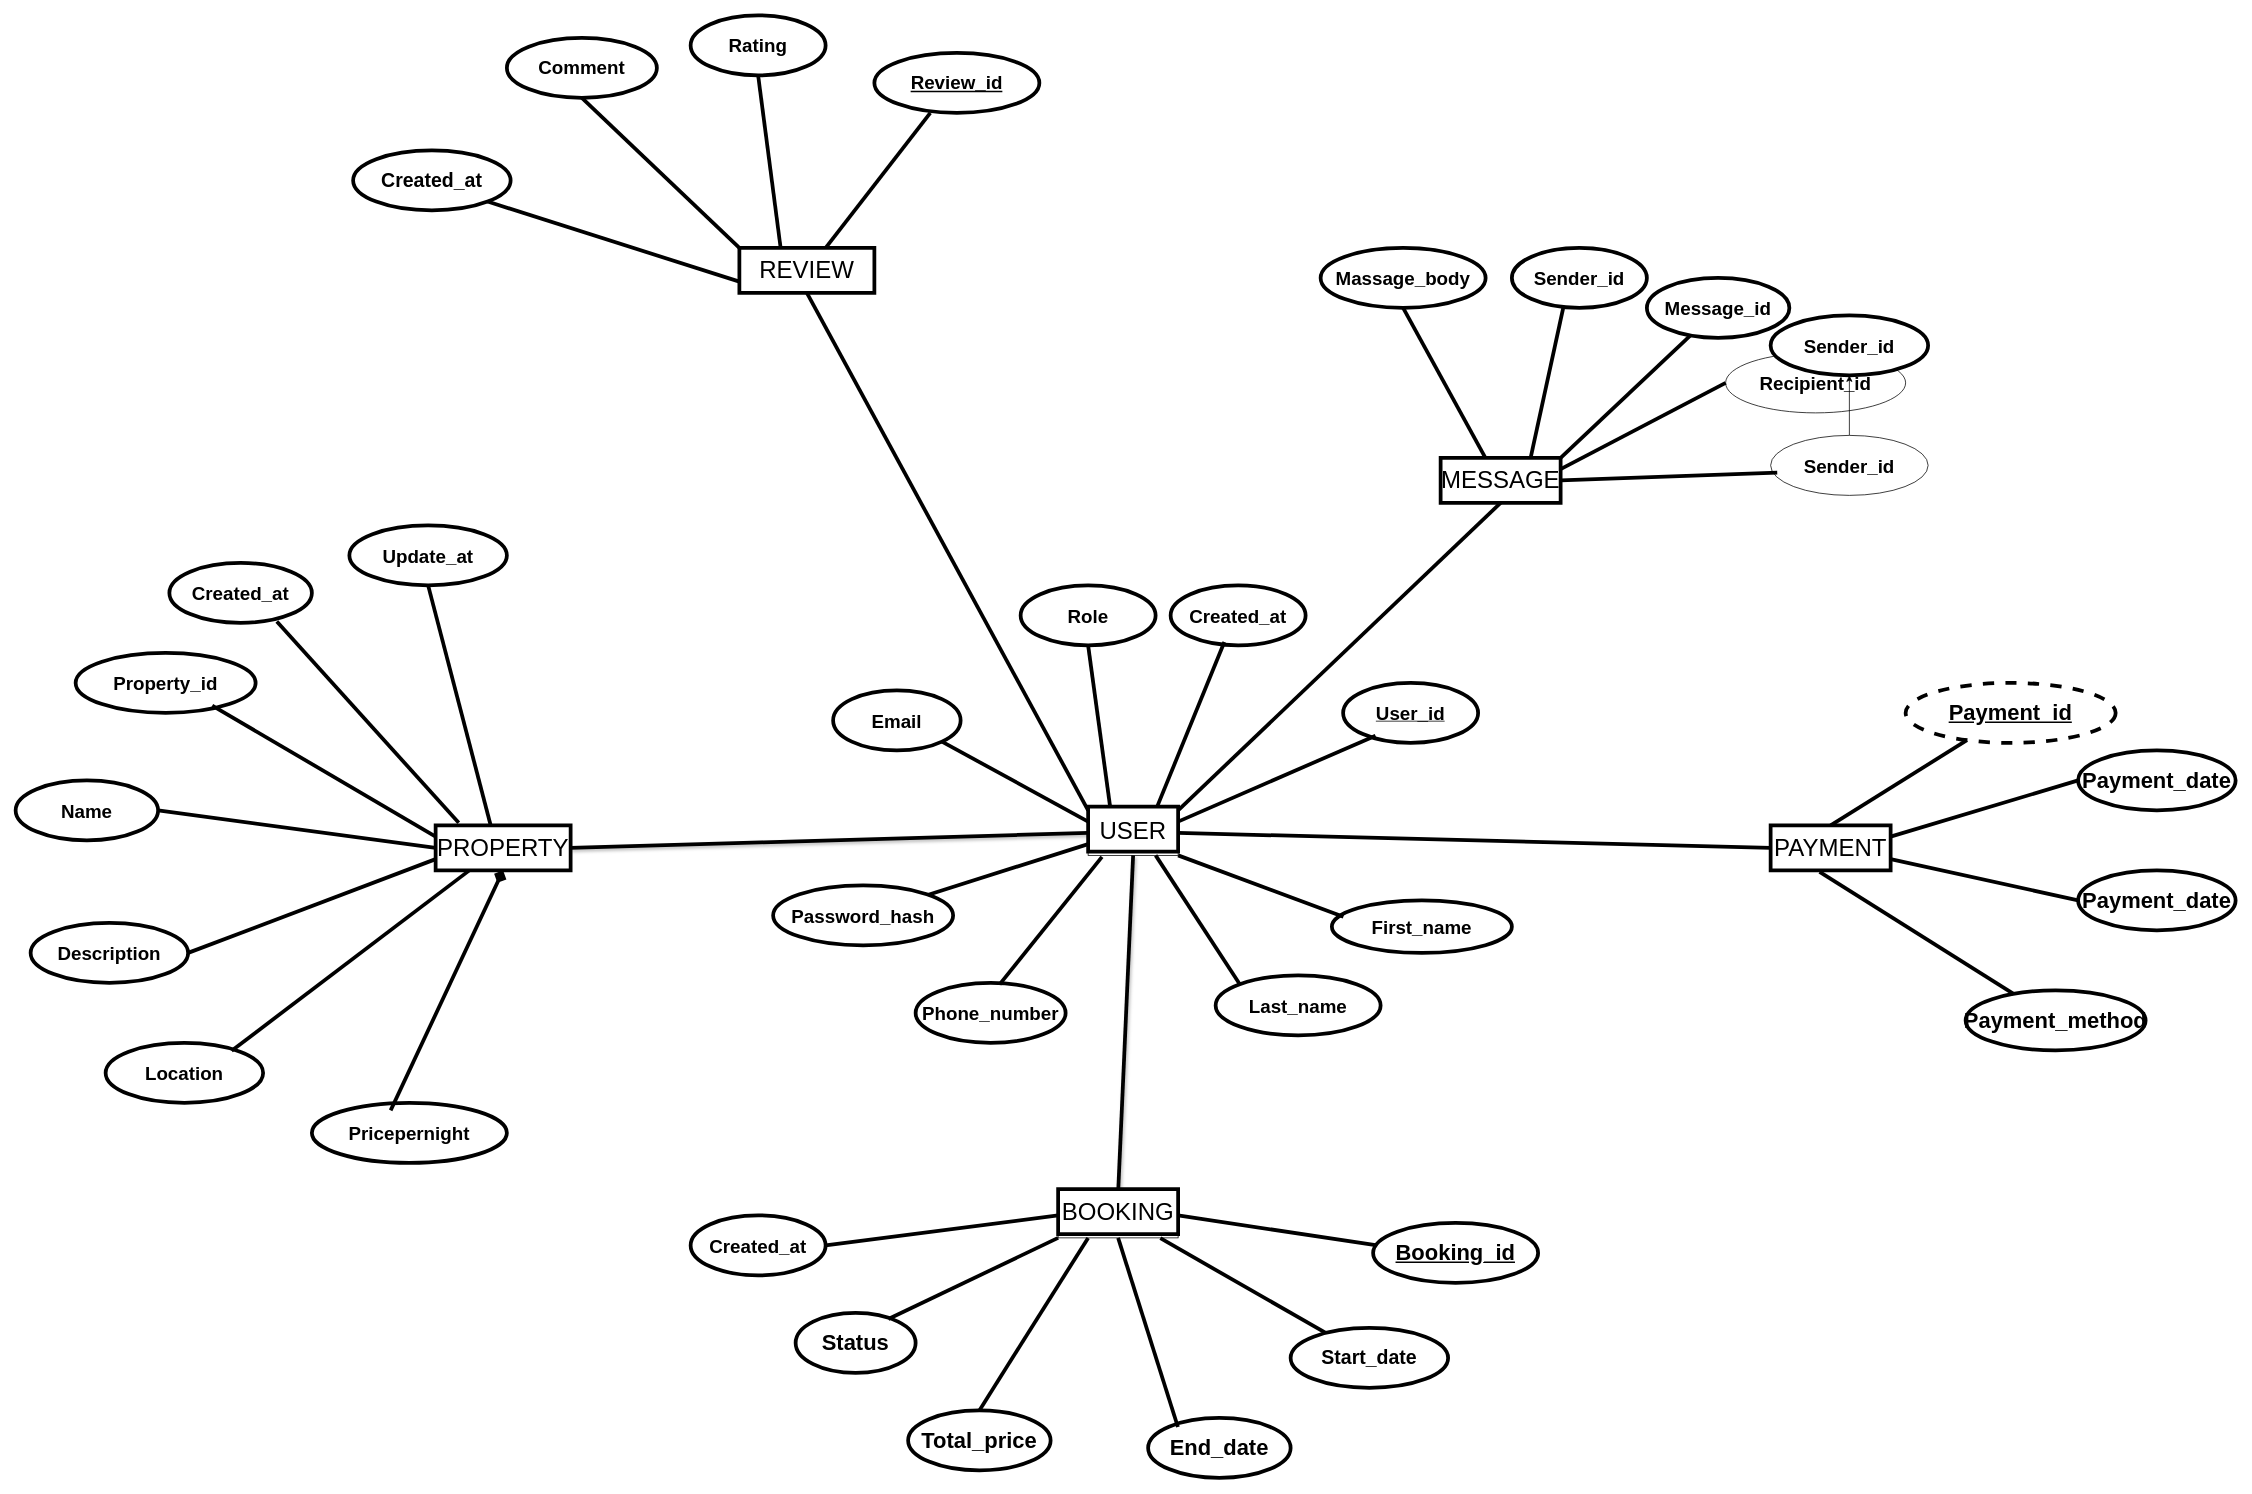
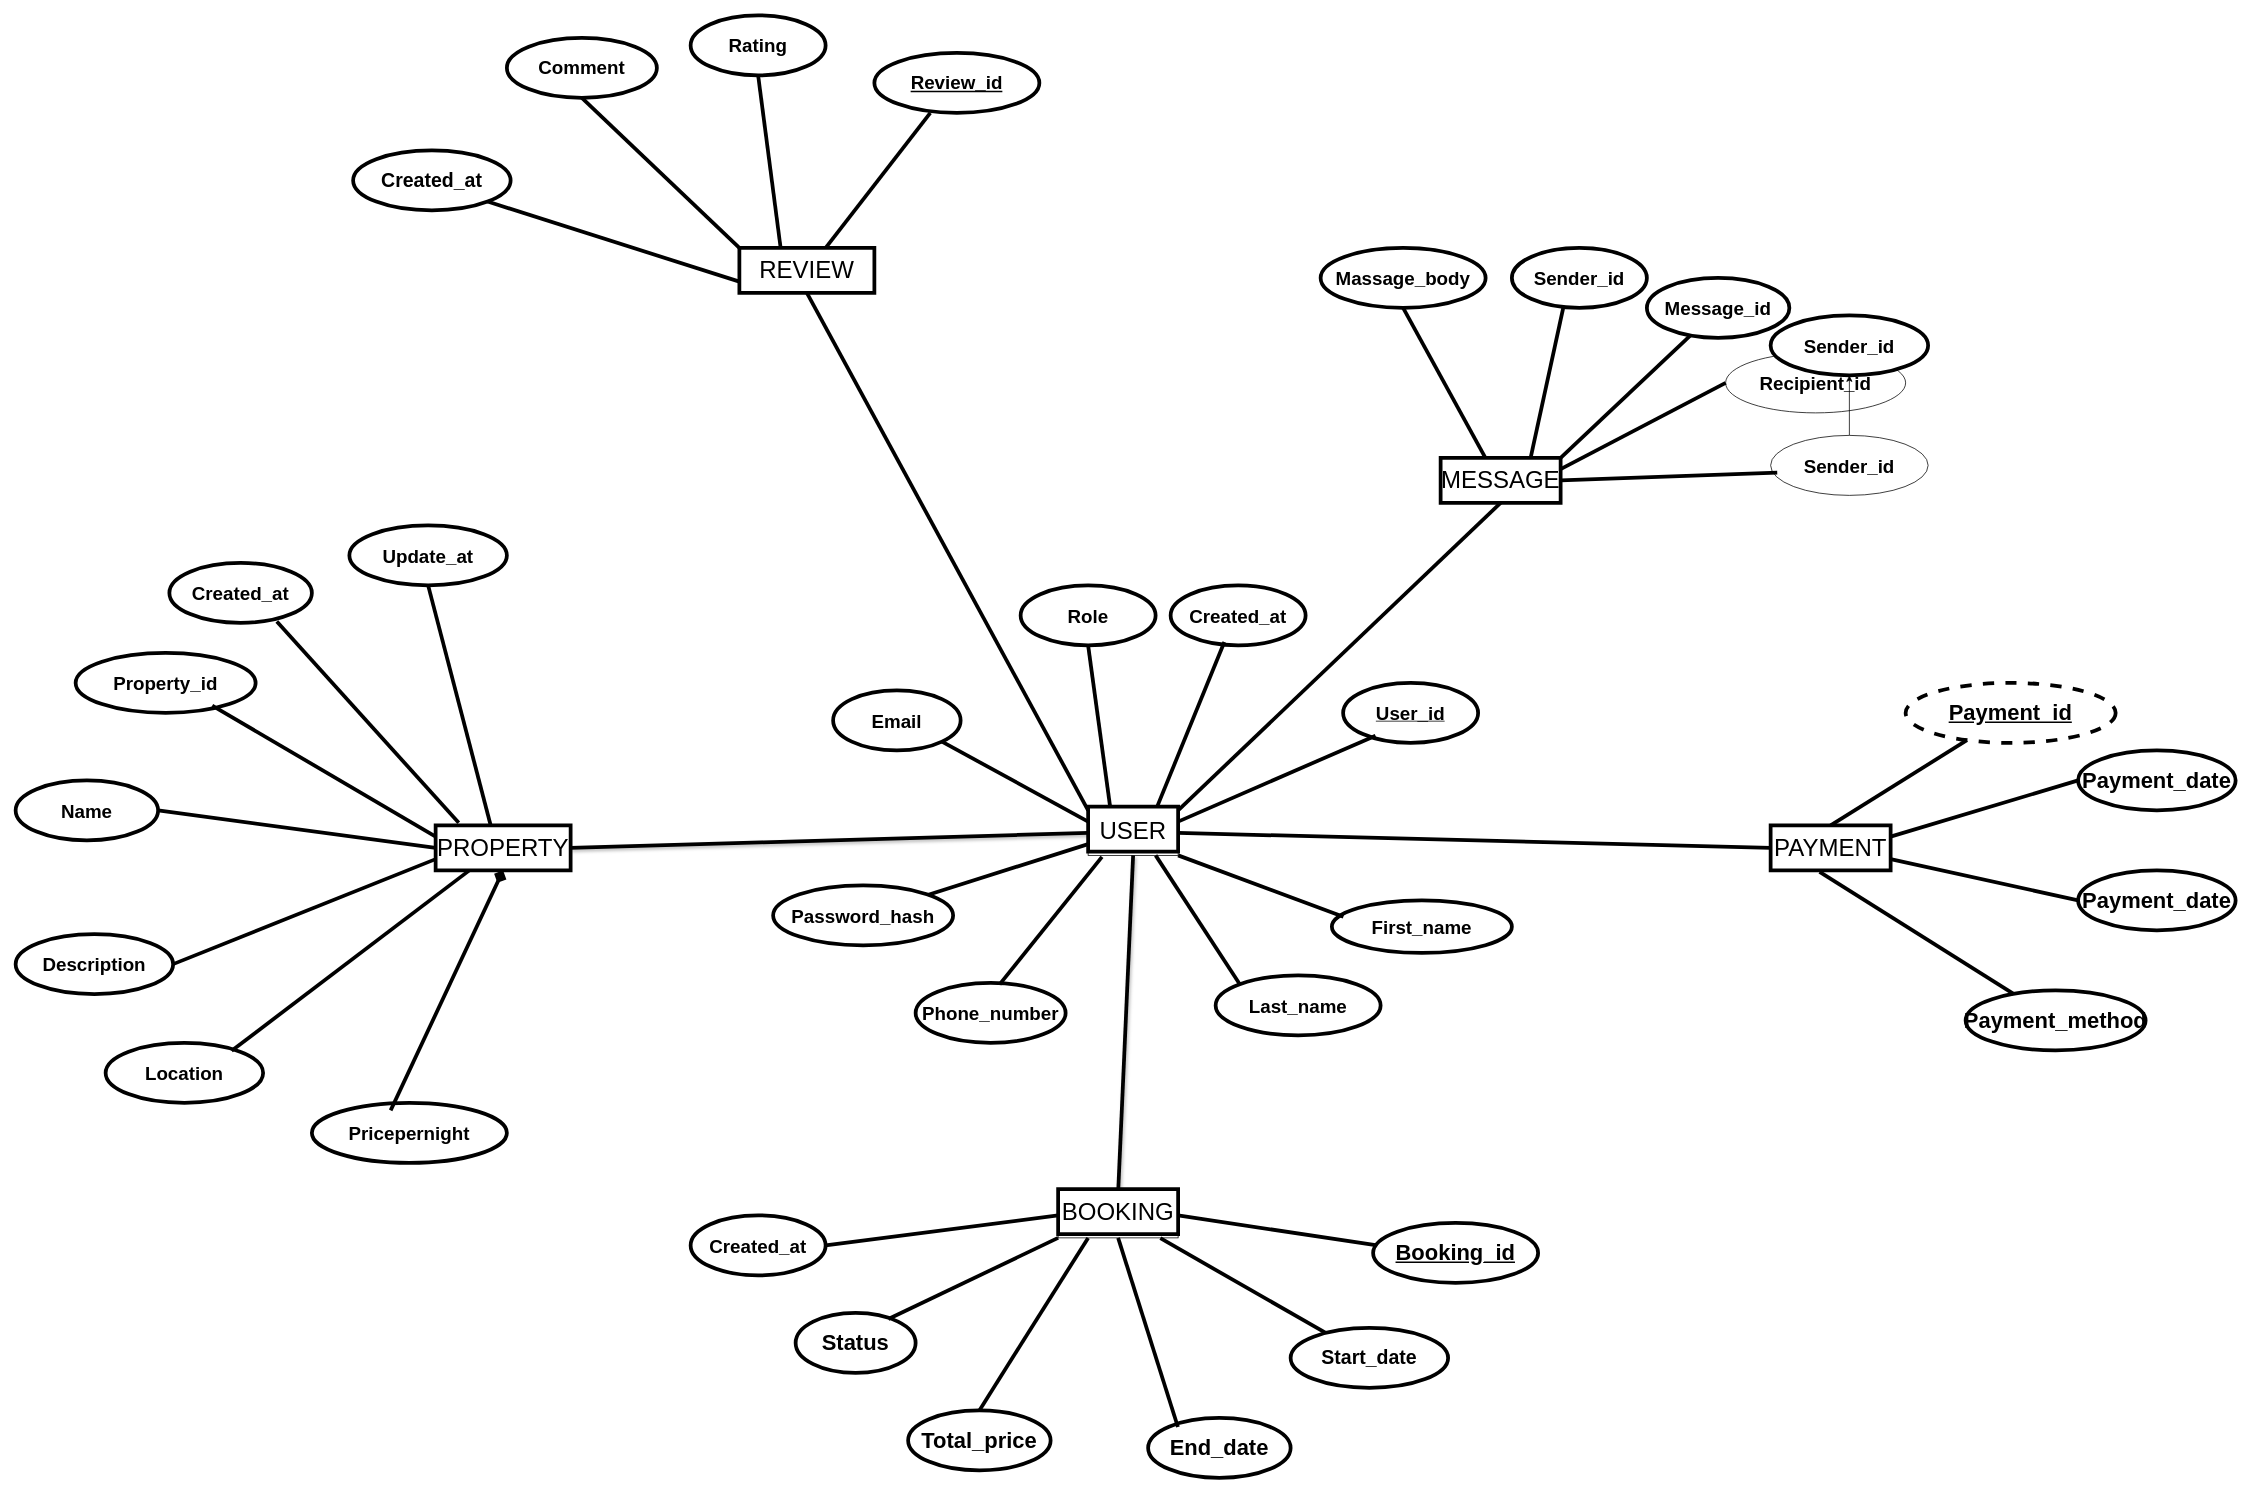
node "Description": moved (109, 953) -> (94, 964)
